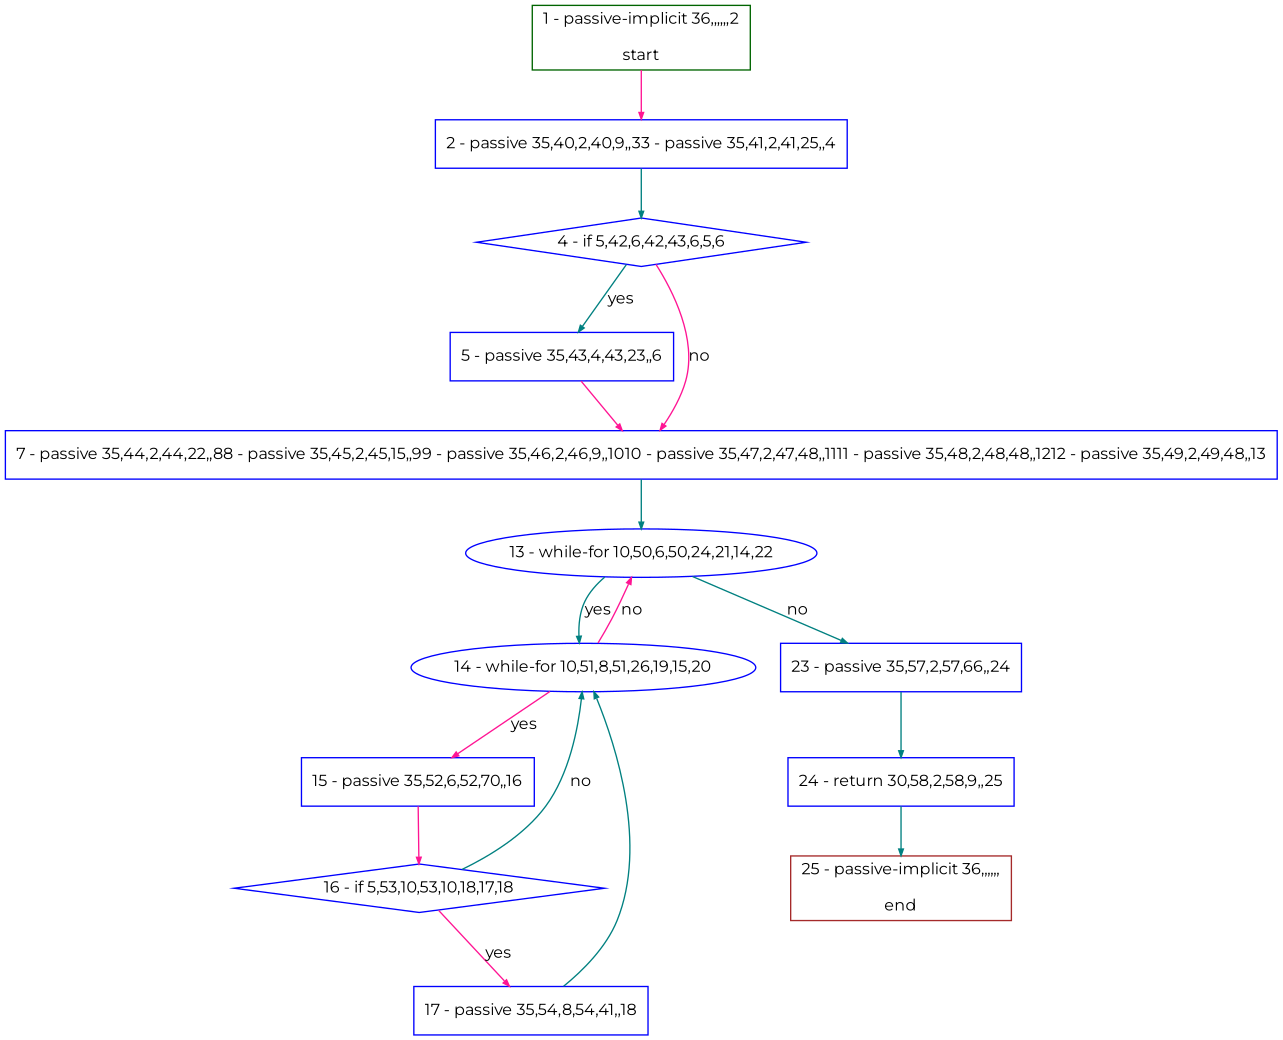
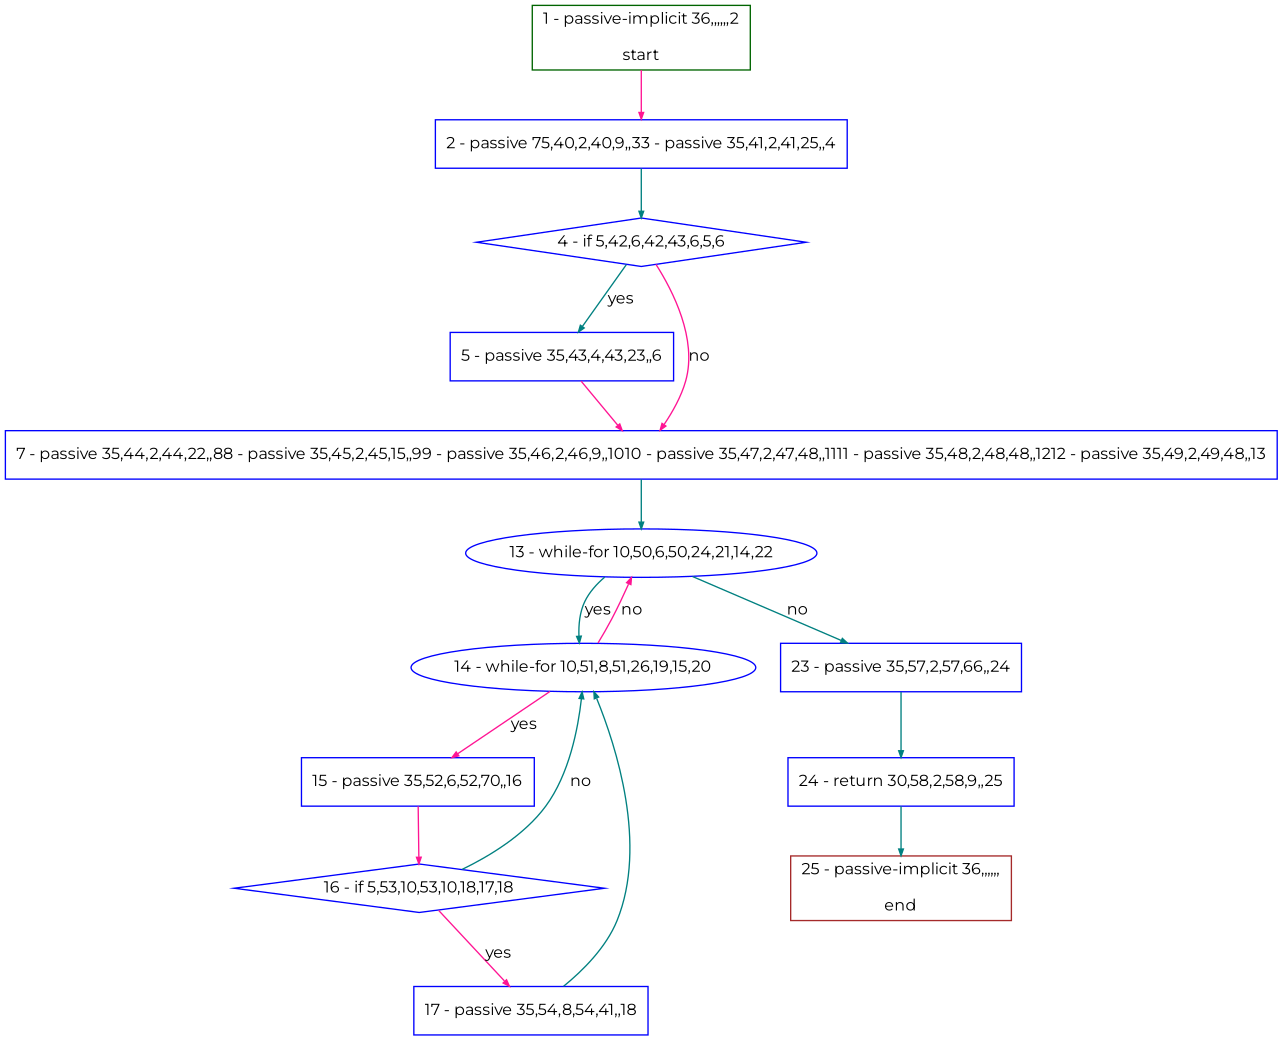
node "2 - passive 35,40,2,40,9,,33 - passive 35,41,2,41,25,,4": label "2 - passive 35,40,2,40,9,,33 - passive 35,41,2,41,25,,4" -> "2 - passive 75,40,2,40,9,,33 - passive 35,41,2,41,25,,4"
